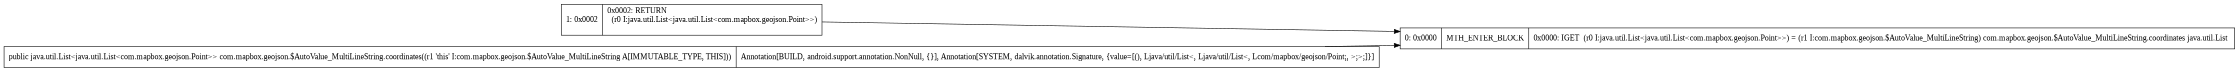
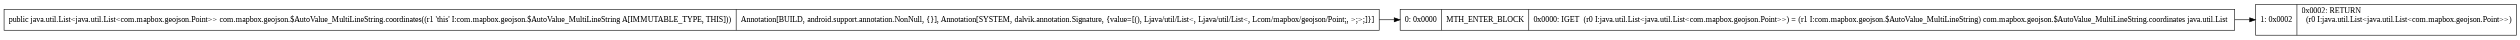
edge "1: 0x0002" -> "0: 0x0000": reversed
